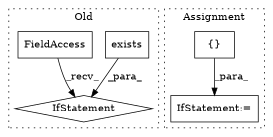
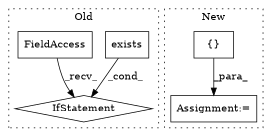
cluster "Assignment": label "Assignment" -> "New"
edge "exists" -> "IfStatement": label "_para_" -> "_cond_"
node "IfStatement:=": label "IfStatement:=" -> "Assignment:="
